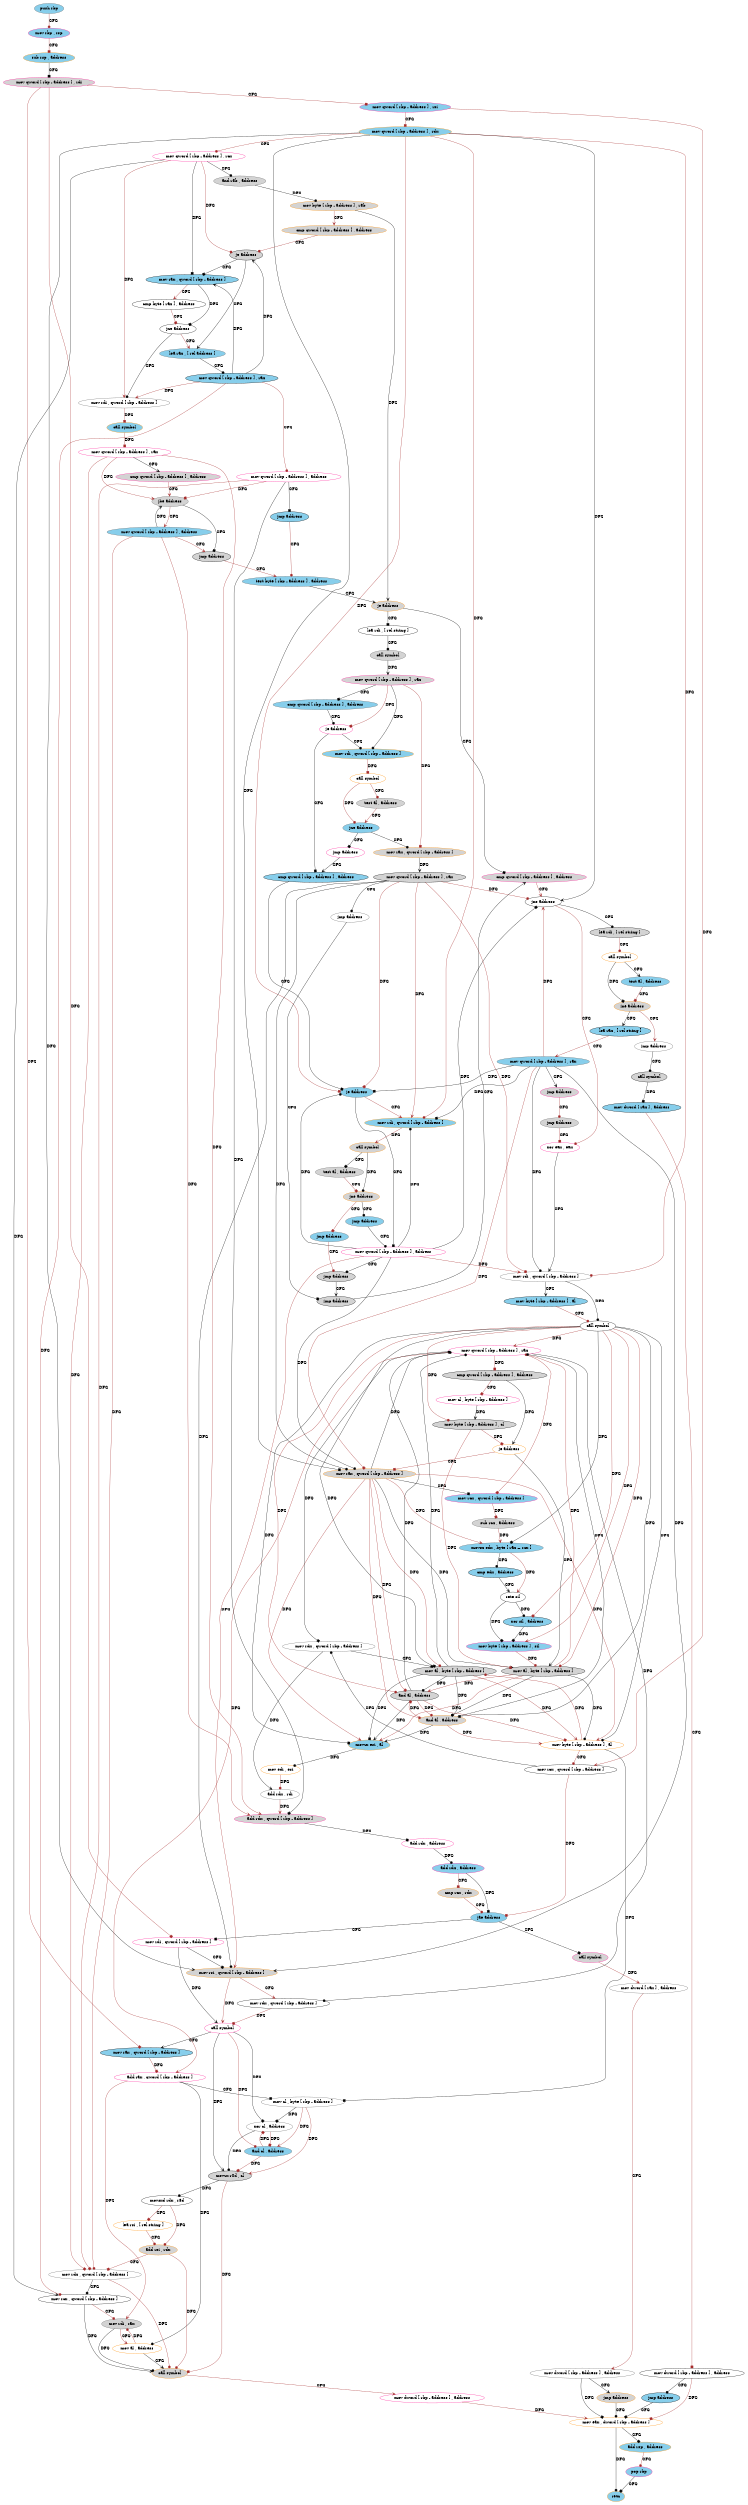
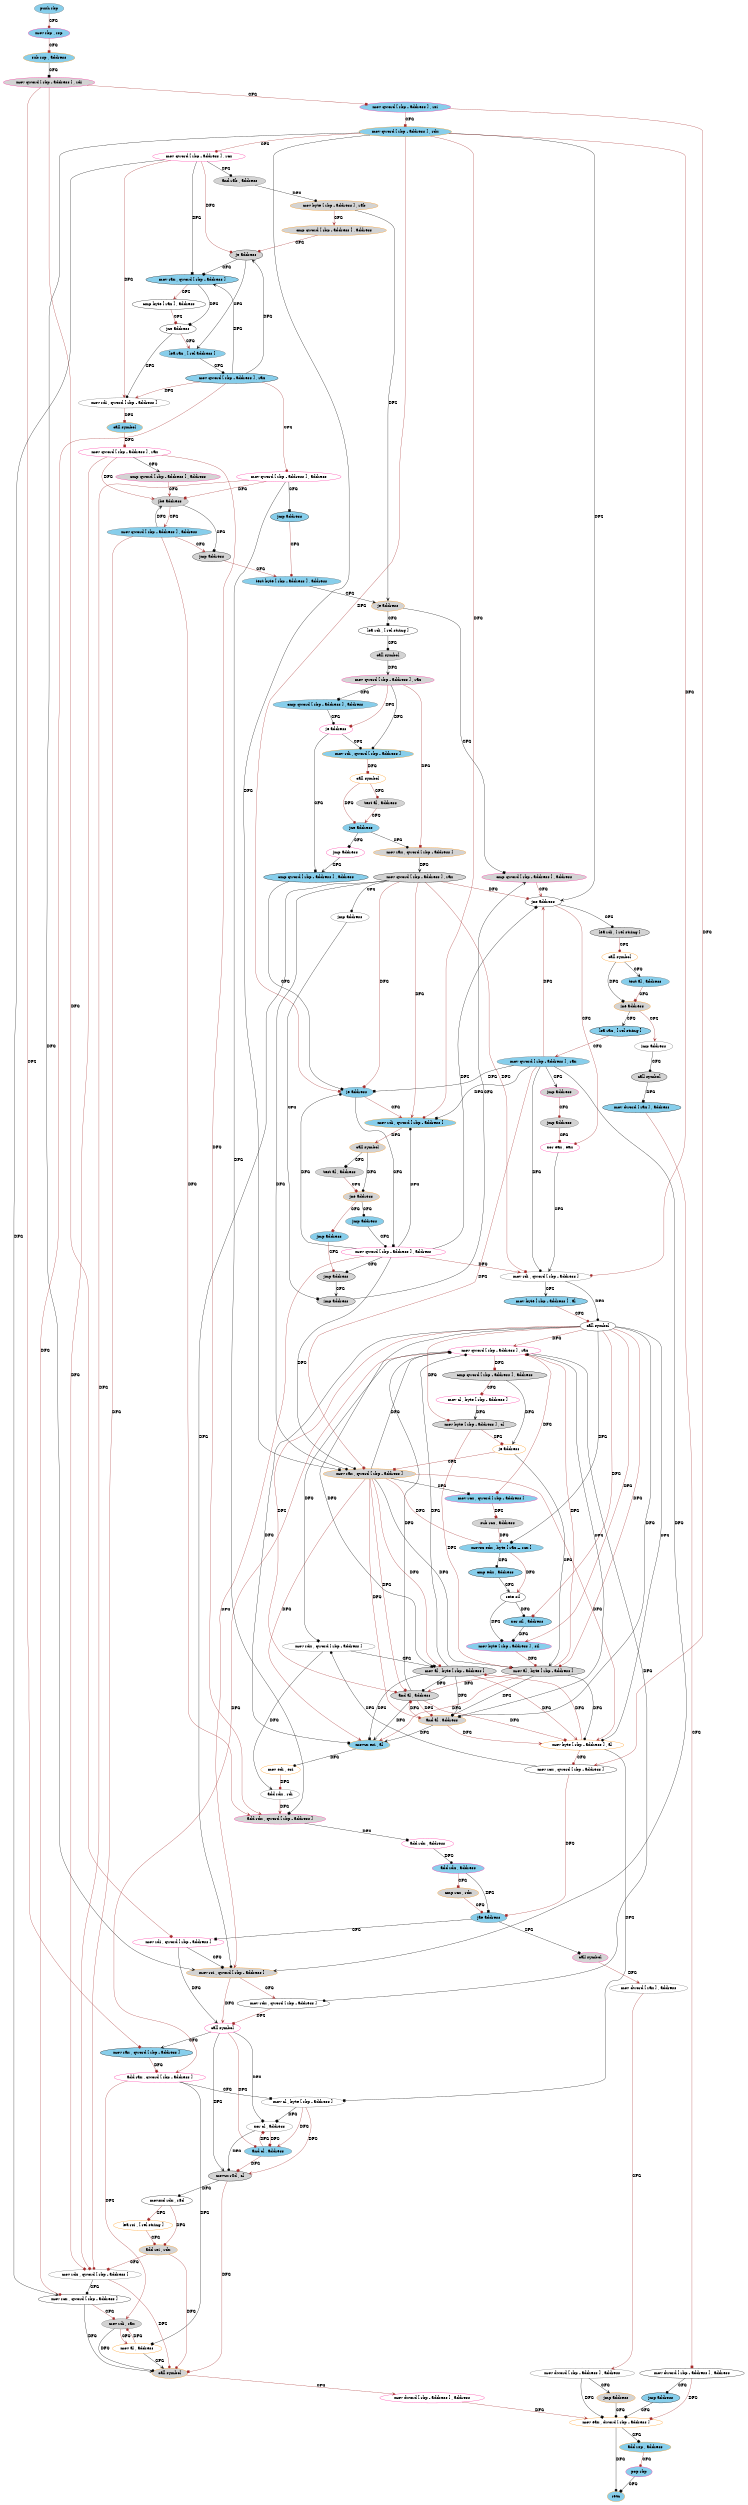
edge "add rax , qword [ rbp - address ]" -> "mov al , address": arrowhead dot -> box
